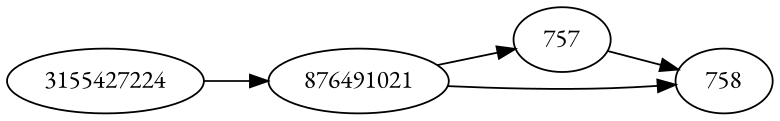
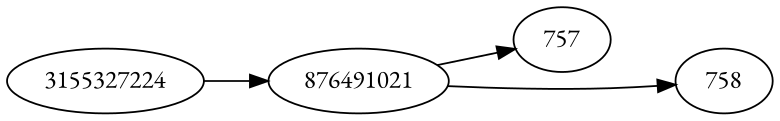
edge "757" -> "758": removed
node "3155427224": label "3155427224" -> "3155327224"
